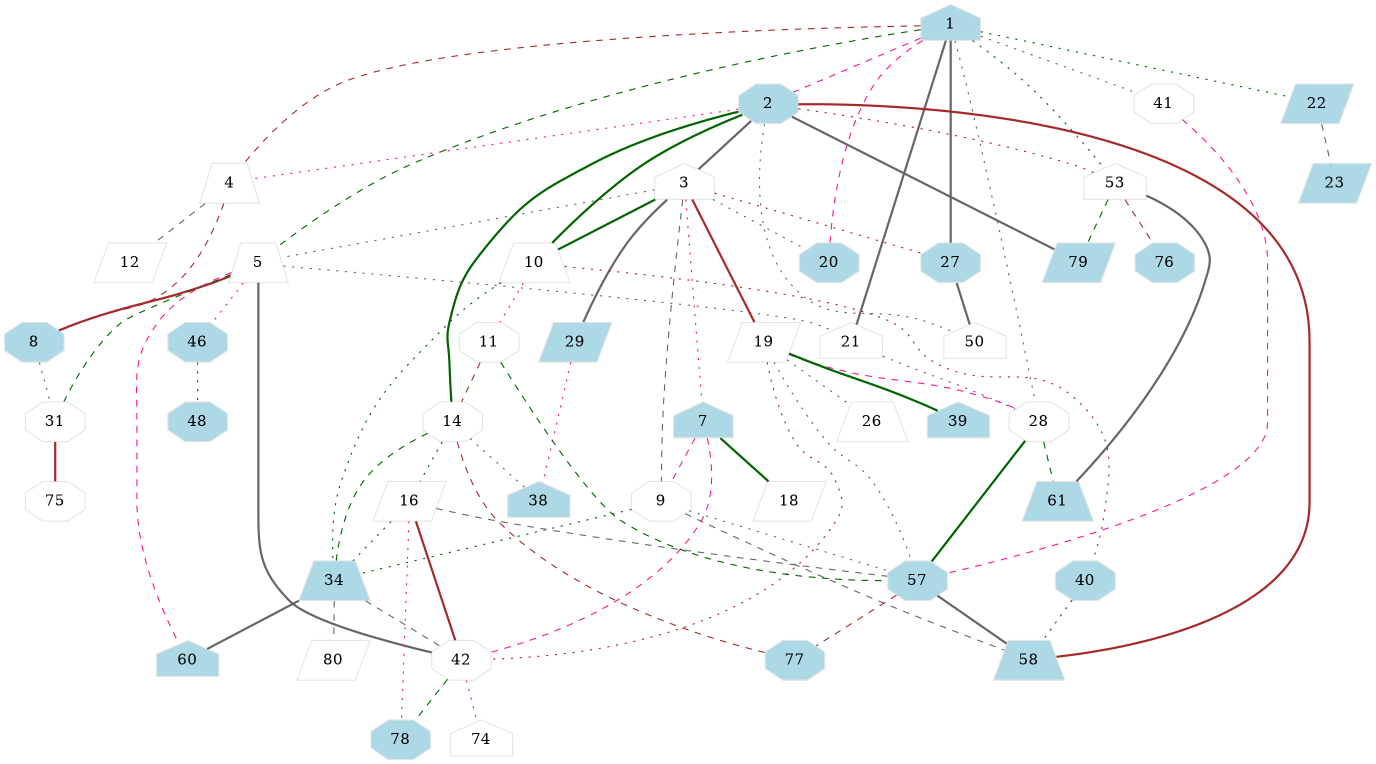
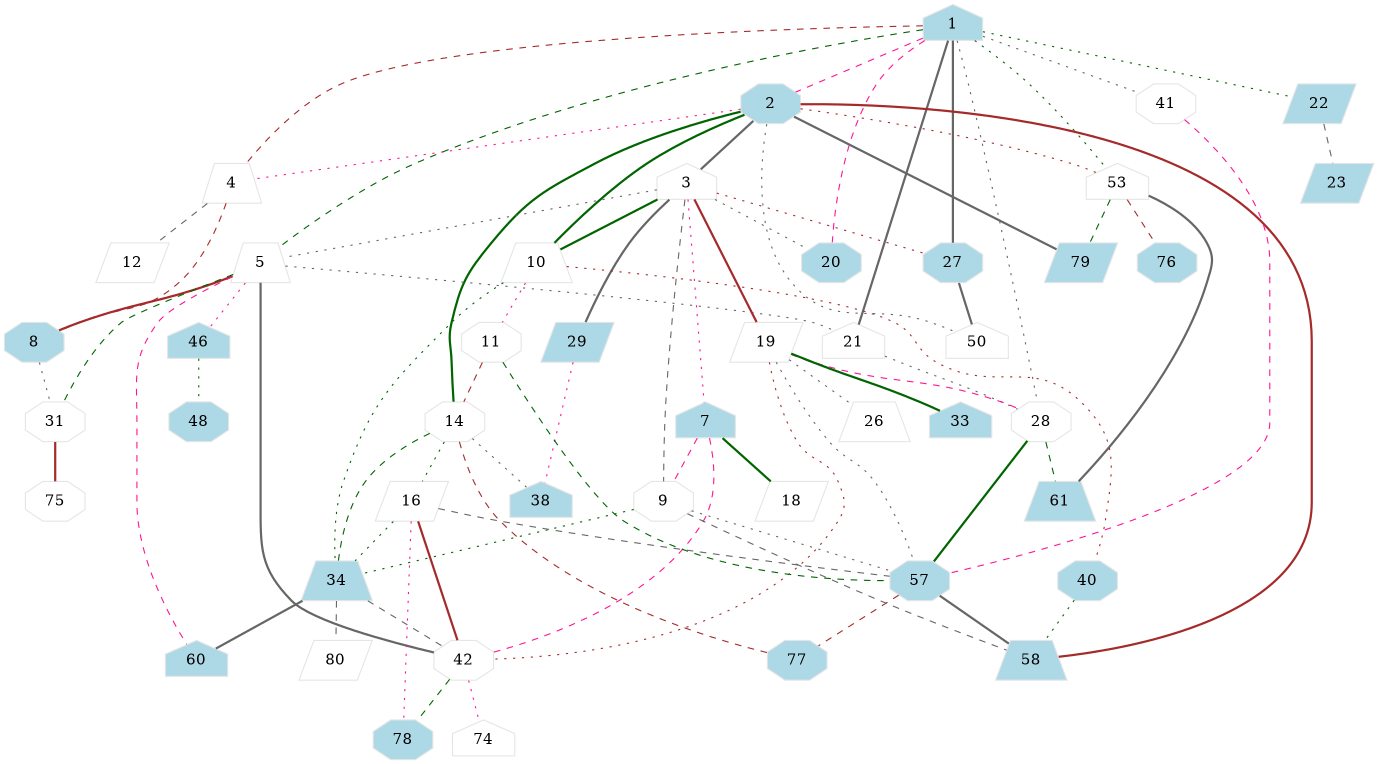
node "46": shape octagon -> house
node "39": label "39" -> "33"
